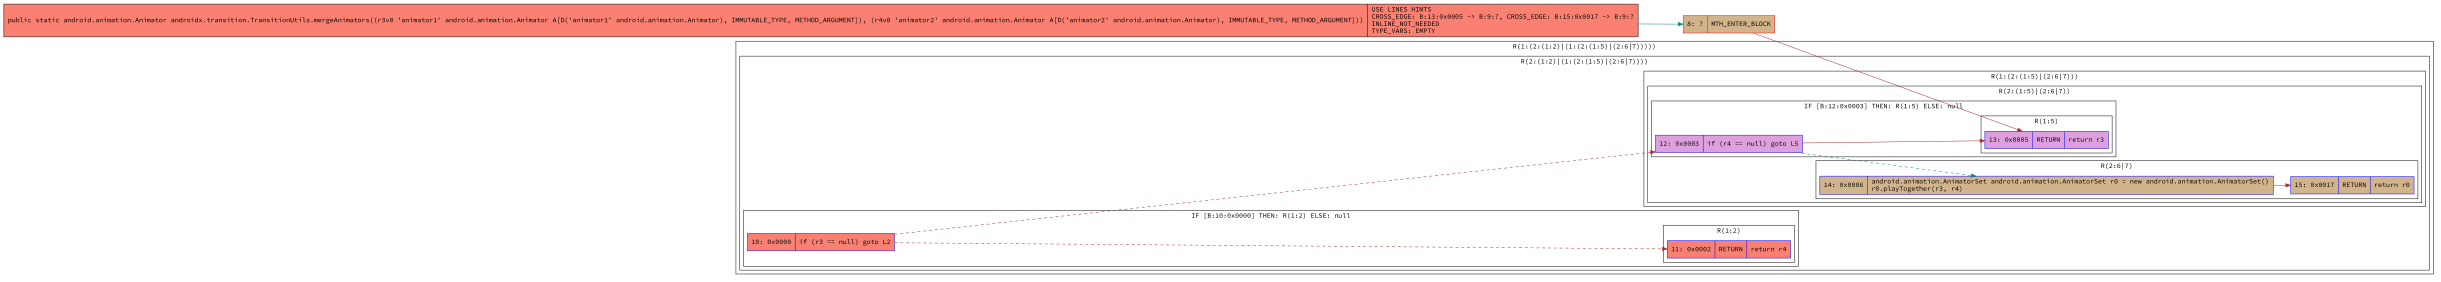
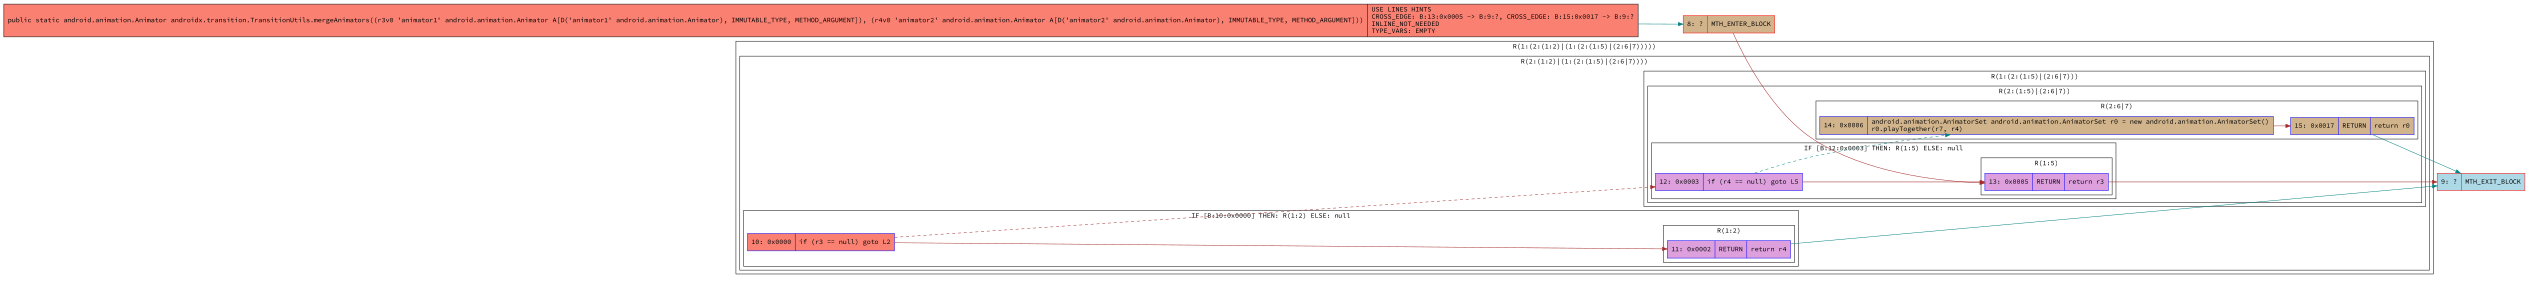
node "9: ?": added
node "14: 0x0006": text "r0.playTogether(r3, r4)" -> "r0.playTogether(r7, r4)"
edge "10: 0x0000" -> "11: 0x0002": style dashed -> solid
node "11: 0x0002": fillcolor salmon -> plum
